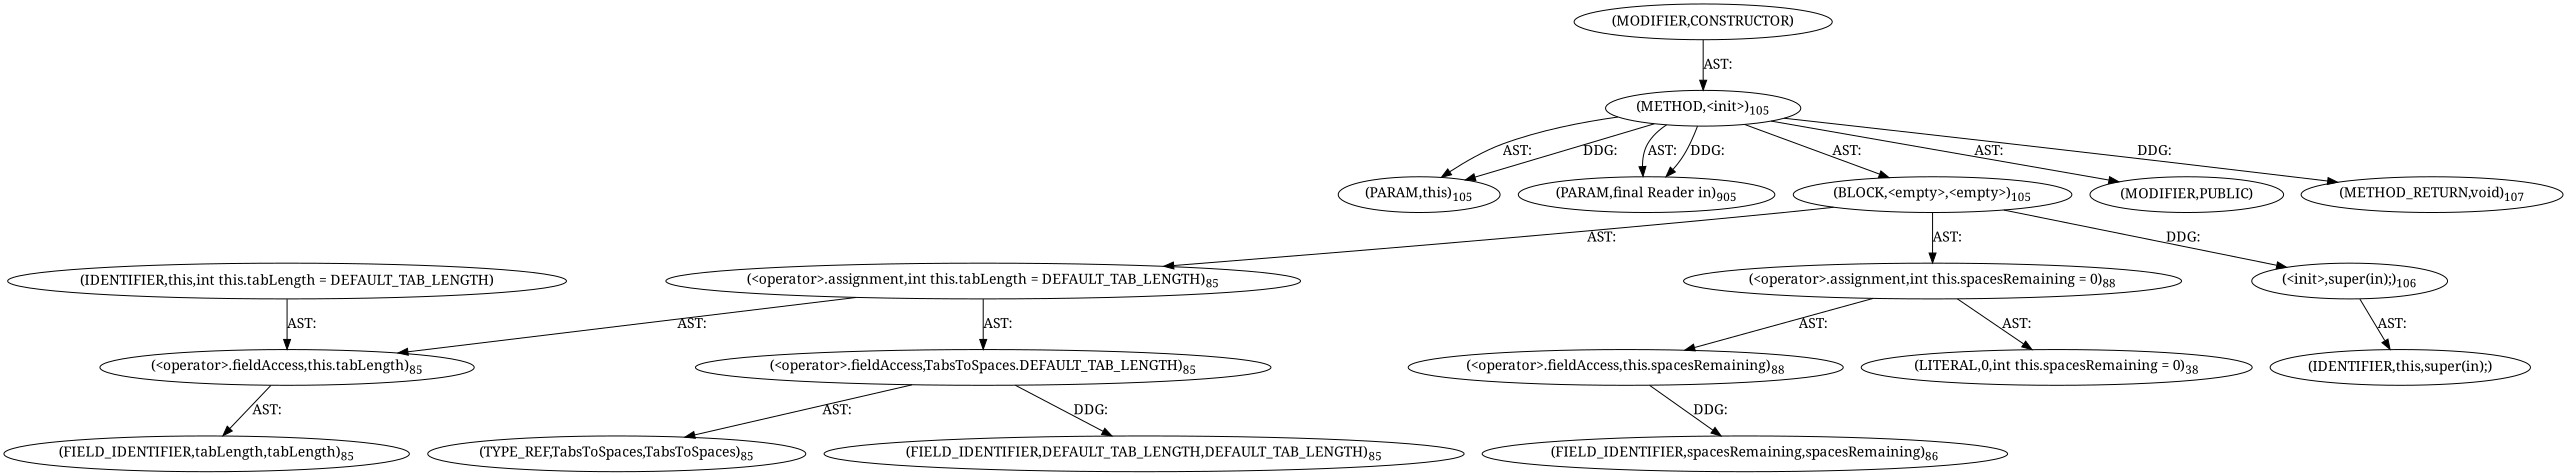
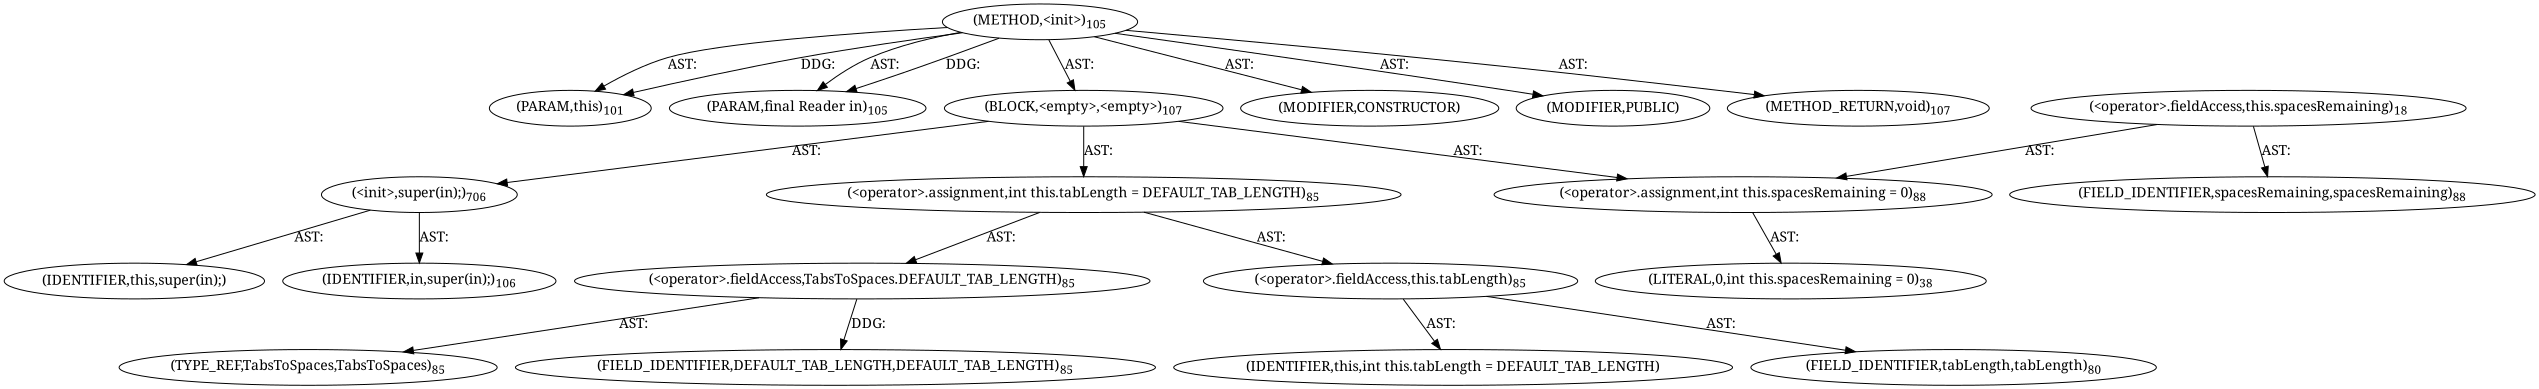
edge "(MODIFIER,CONSTRUCTOR)" -> "(METHOD,<init>)": reversed
edge "(METHOD,<init>)" -> "(METHOD_RETURN,void)": label "DDG: " -> "AST: "
node "(PARAM,this)": text "105" -> "101"
node "(PARAM,final Reader in)": text "905" -> "105"
node "(BLOCK,<empty>,<empty>)": text "105" -> "107"
edge "(BLOCK,<empty>,<empty>)" -> "(<init>,super(in);)": label "DDG: " -> "AST: "
node "(<init>,super(in);)": text "106" -> "706"
node "(IDENTIFIER,in,super(in);)": added
edge "(IDENTIFIER,this,int this.tabLength = DEFAULT_TAB_LENGTH)" -> "(<operator>.fieldAccess,this.tabLength)": reversed
edge "(<operator>.assignment,int this.spacesRemaining = 0)" -> "(<operator>.fieldAccess,this.spacesRemaining)": reversed
node "(<operator>.fieldAccess,this.spacesRemaining)": text "88" -> "18"
edge "(<operator>.fieldAccess,this.spacesRemaining)" -> "(FIELD_IDENTIFIER,spacesRemaining,spacesRemaining)": label "DDG: " -> "AST: "
node "(FIELD_IDENTIFIER,tabLength,tabLength)": text "85" -> "80"
node "(FIELD_IDENTIFIER,spacesRemaining,spacesRemaining)": text "86" -> "88"
